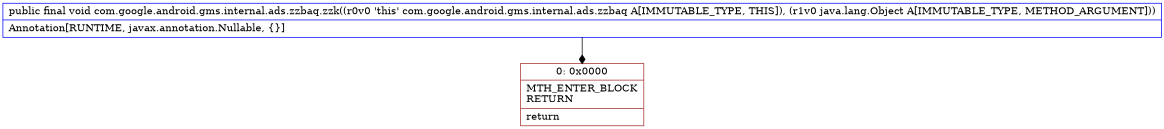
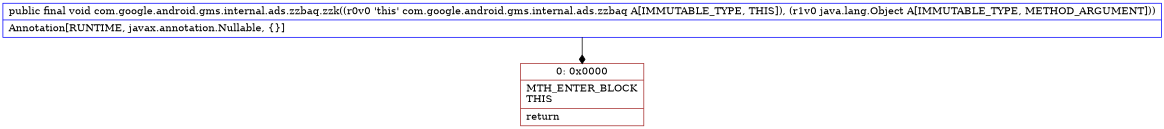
node "0: 0x0000": text "RETURN" -> "THIS"
